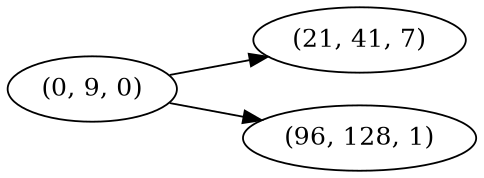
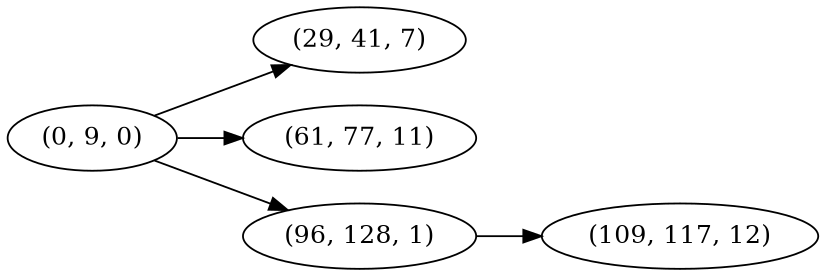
node "(21, 41, 7)": label "(21, 41, 7)" -> "(29, 41, 7)"
node "(61, 77, 11)": added
node "(109, 117, 12)": added
